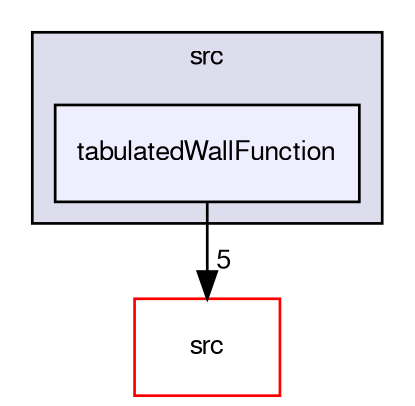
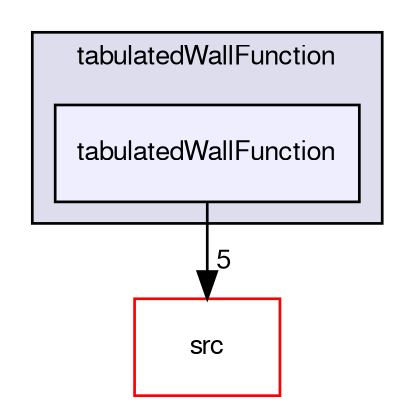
cluster "src": label "src" -> "tabulatedWallFunction"
